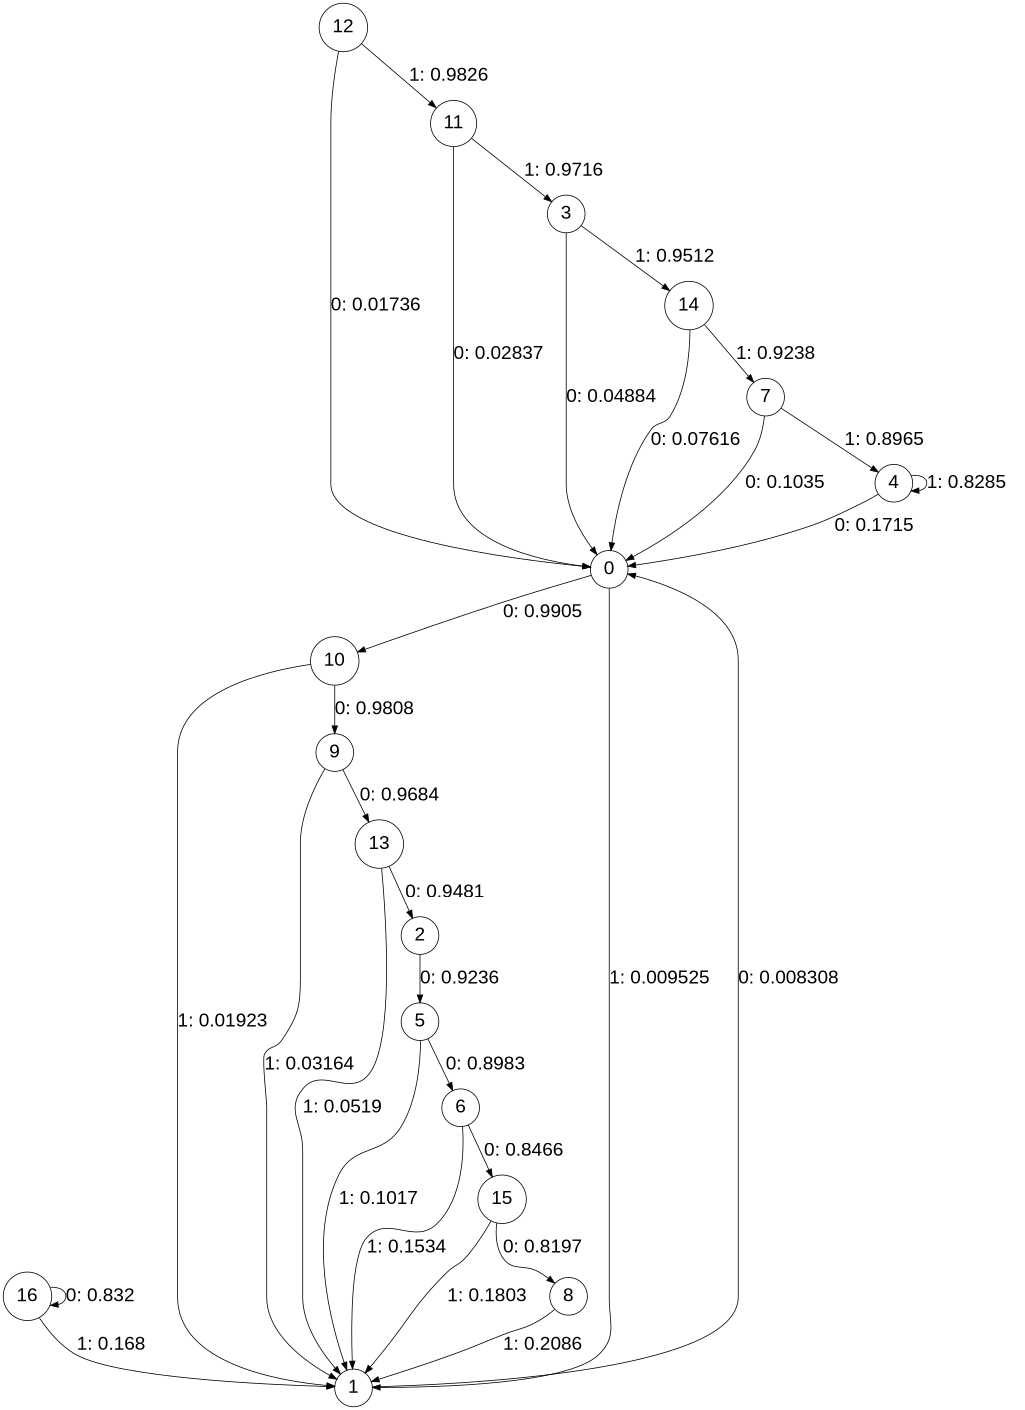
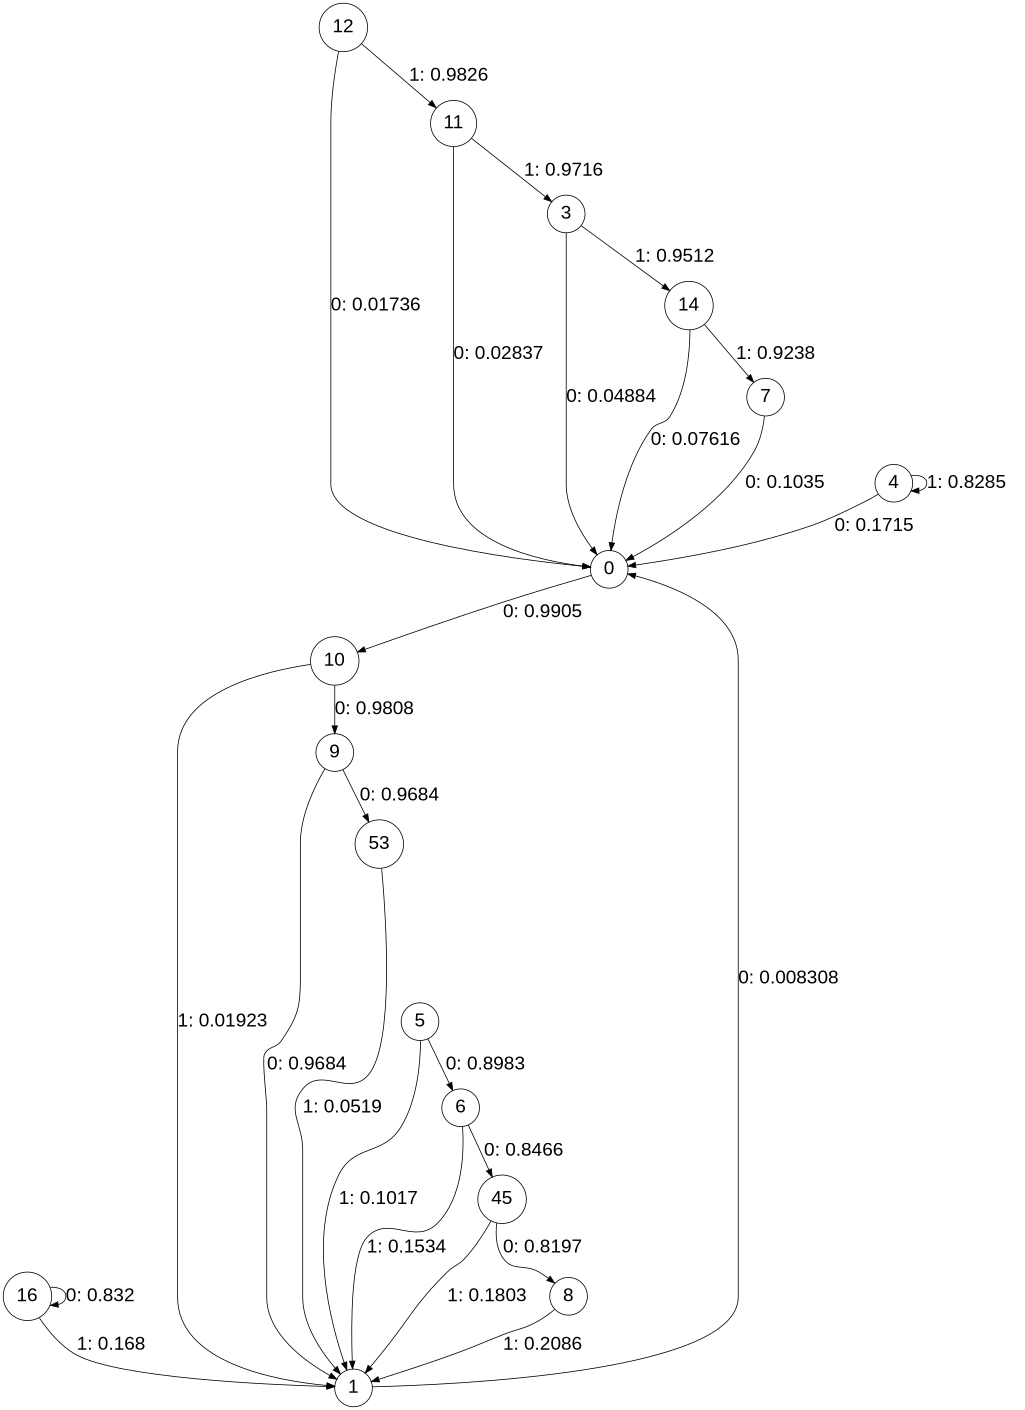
edge "7" -> "4": removed, label "1: 0.8965"
node "13": label "13" -> "53"
node "2": removed
edge "9" -> "1": label "1: 0.03164  " -> "0: 0.9684   "
edge "0" -> "1": removed, label "1: 0.009525"
node "15": label "15" -> "45"
